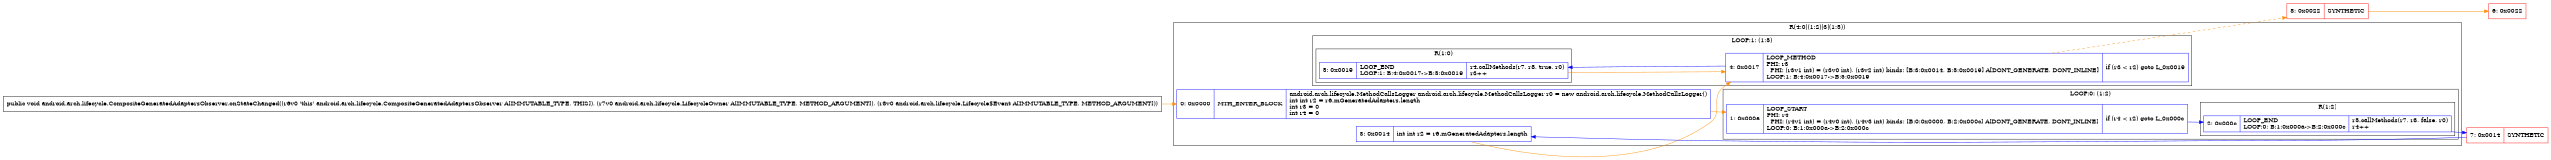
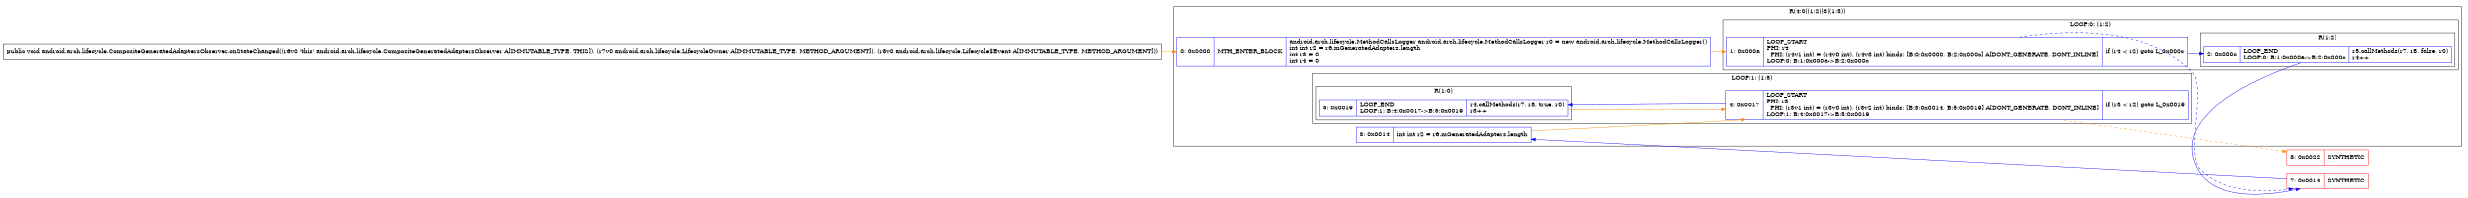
node "6: 0x0022": removed
node "4: 0x0017": text "LOOP_METHOD" -> "LOOP_START"
edge "1: 0x000a" -> "7: 0x0014": added
